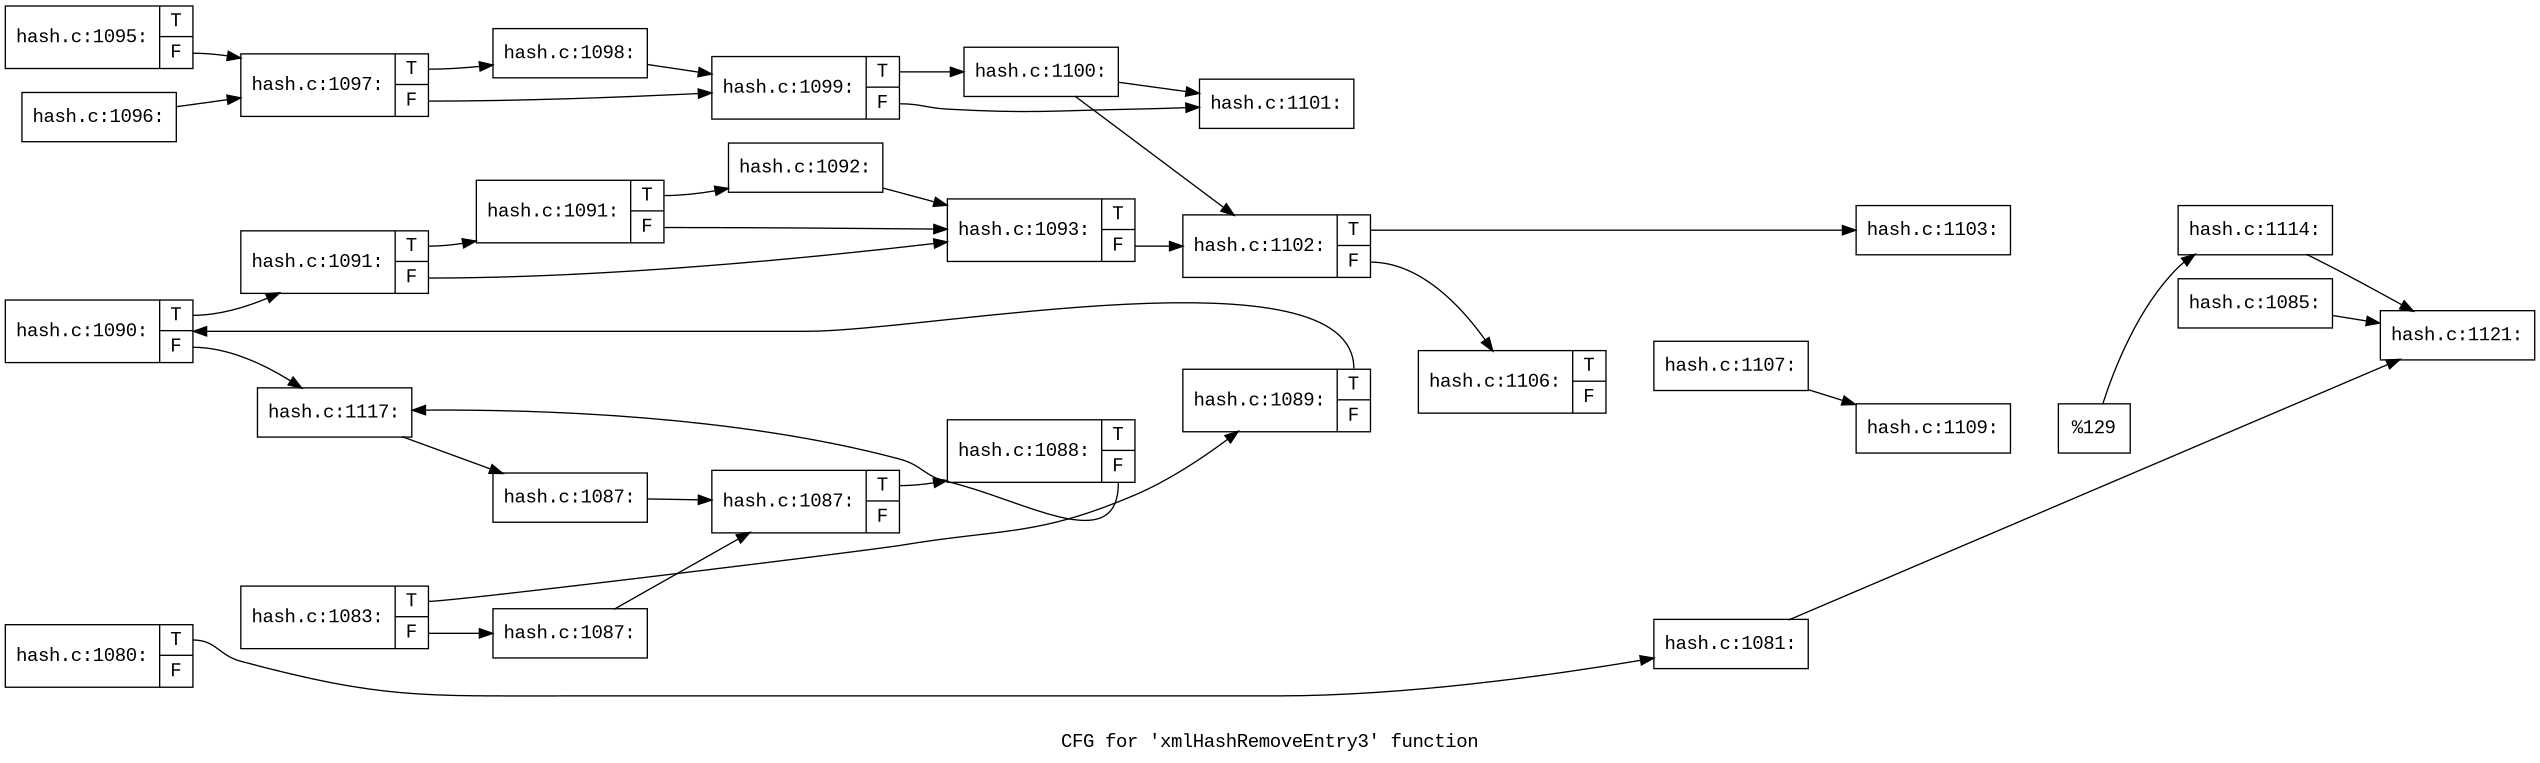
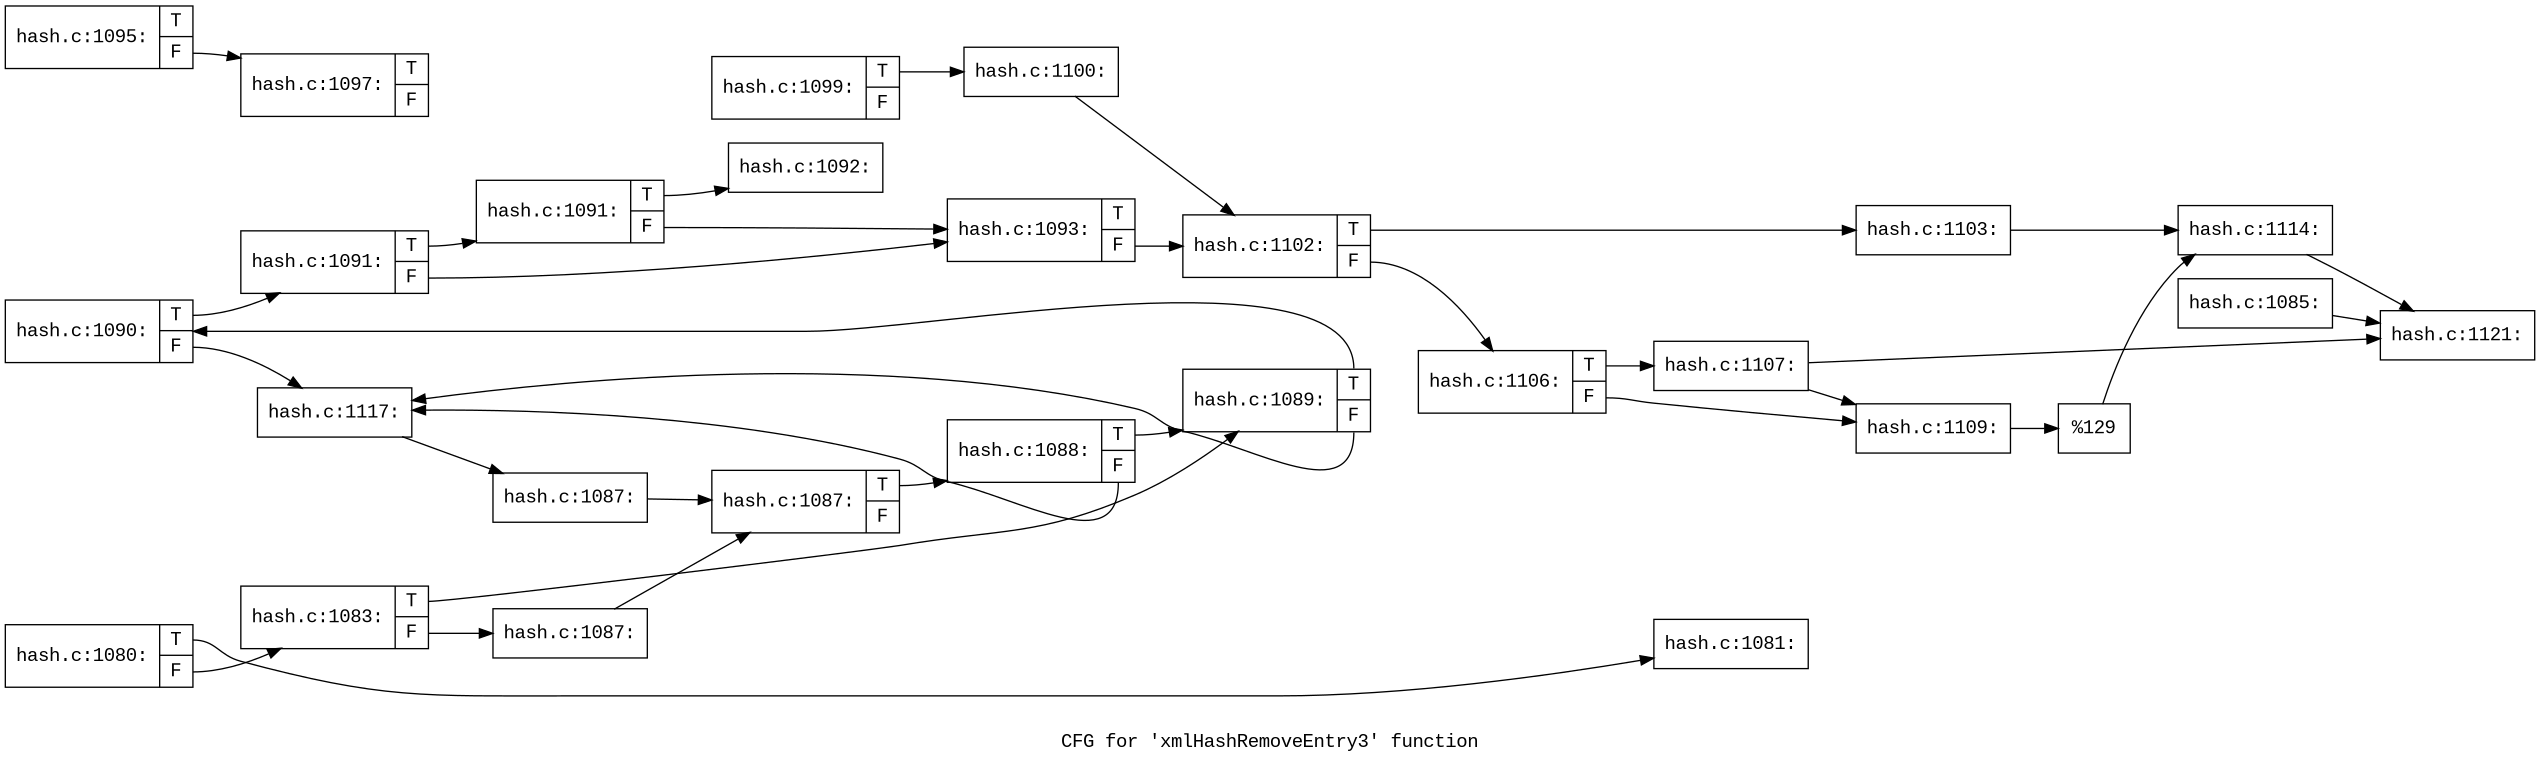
node "hash.c:1098:": removed
edge "hash.c:1097:" -> "hash.c:1099:": removed
node "hash.c:1101:": removed
node "hash.c:1096:": removed
edge "hash.c:1092:" -> "hash.c:1093:": removed
edge "hash.c:1103:" -> "hash.c:1114:": added
edge "hash.c:1106:" -> "hash.c:1107:": added
edge "hash.c:1089:" -> "hash.c:1117:": added
edge "hash.c:1106:" -> "hash.c:1109:": added
edge "hash.c:1109:" -> "%129": added
edge "hash.c:1088:" -> "hash.c:1089:": added
edge "hash.c:1081:" -> "hash.c:1121:": now "hash.c:1107:" -> "hash.c:1121:"
edge "hash.c:1080:" -> "hash.c:1083:": added
